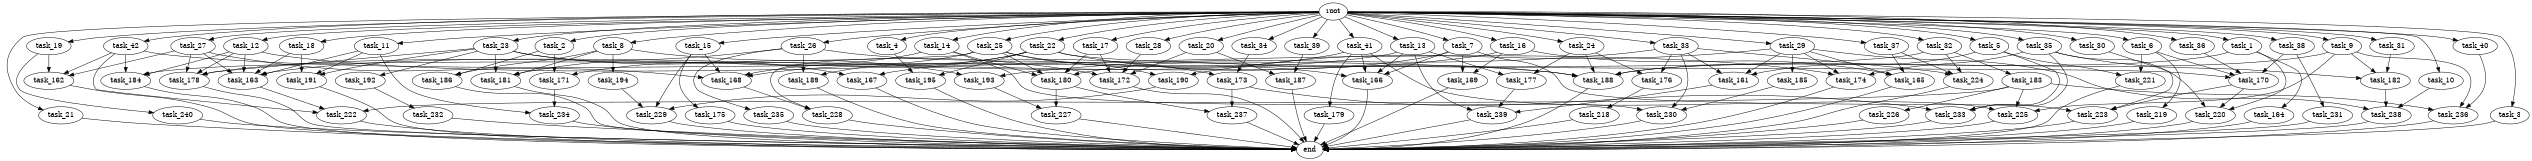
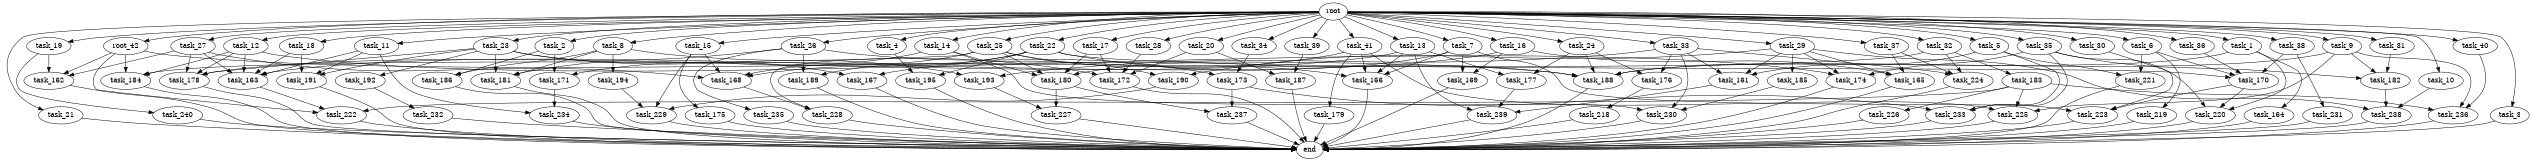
node "task_42": label "task_42" -> "root_42"
